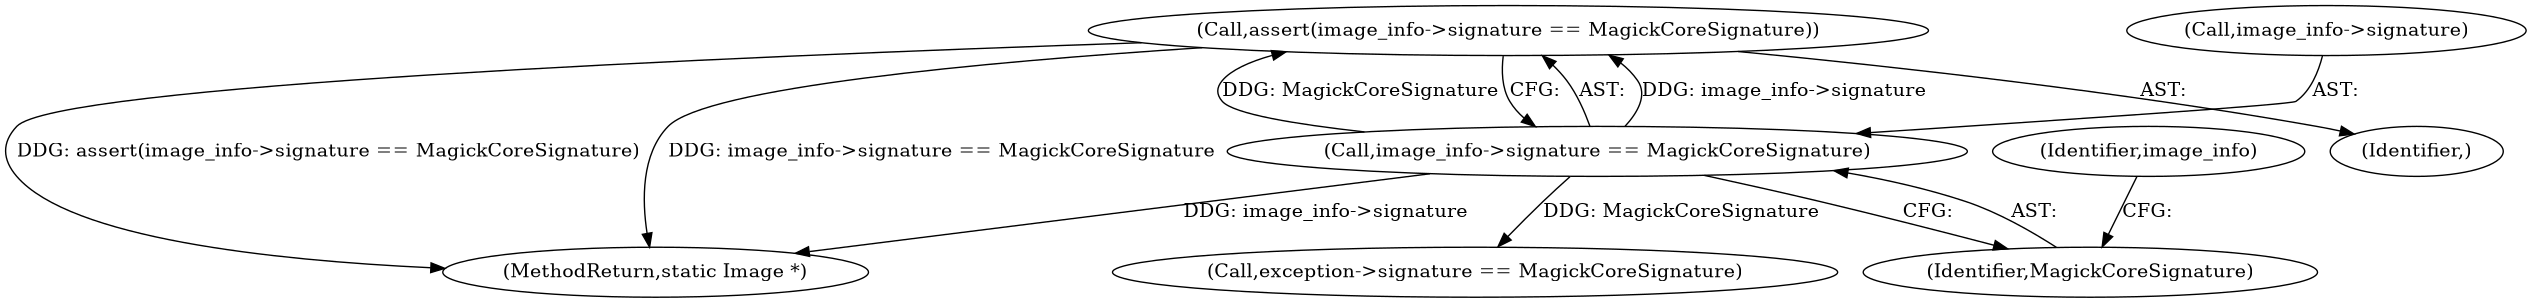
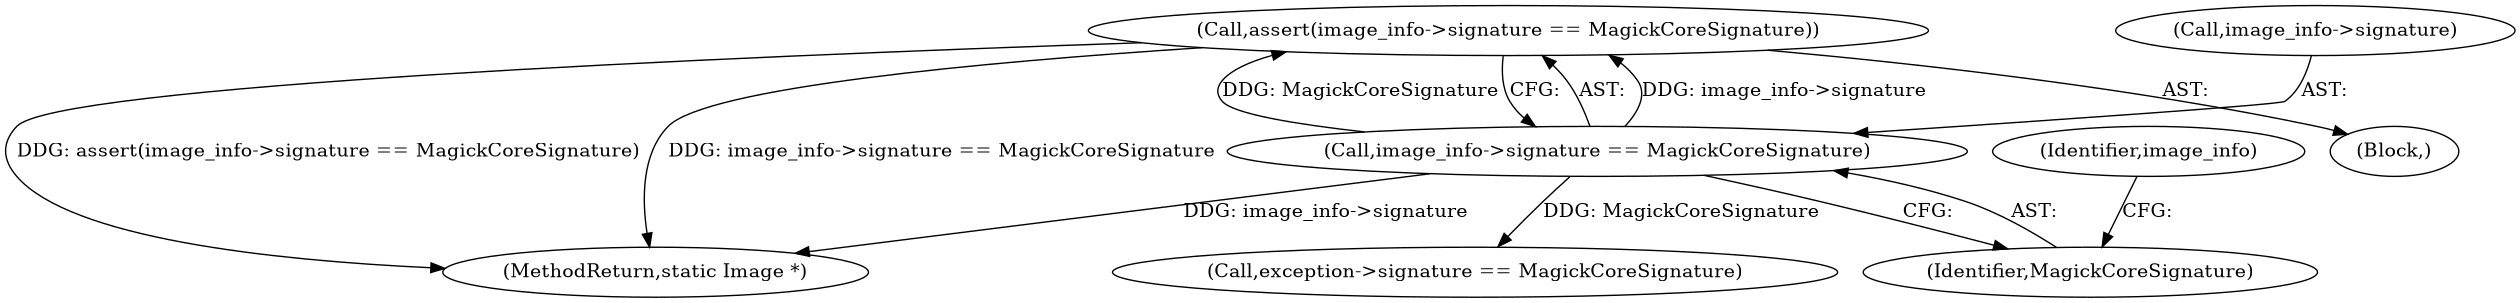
node "(Identifier,)": label "(Identifier,)" -> "(Block,)"
